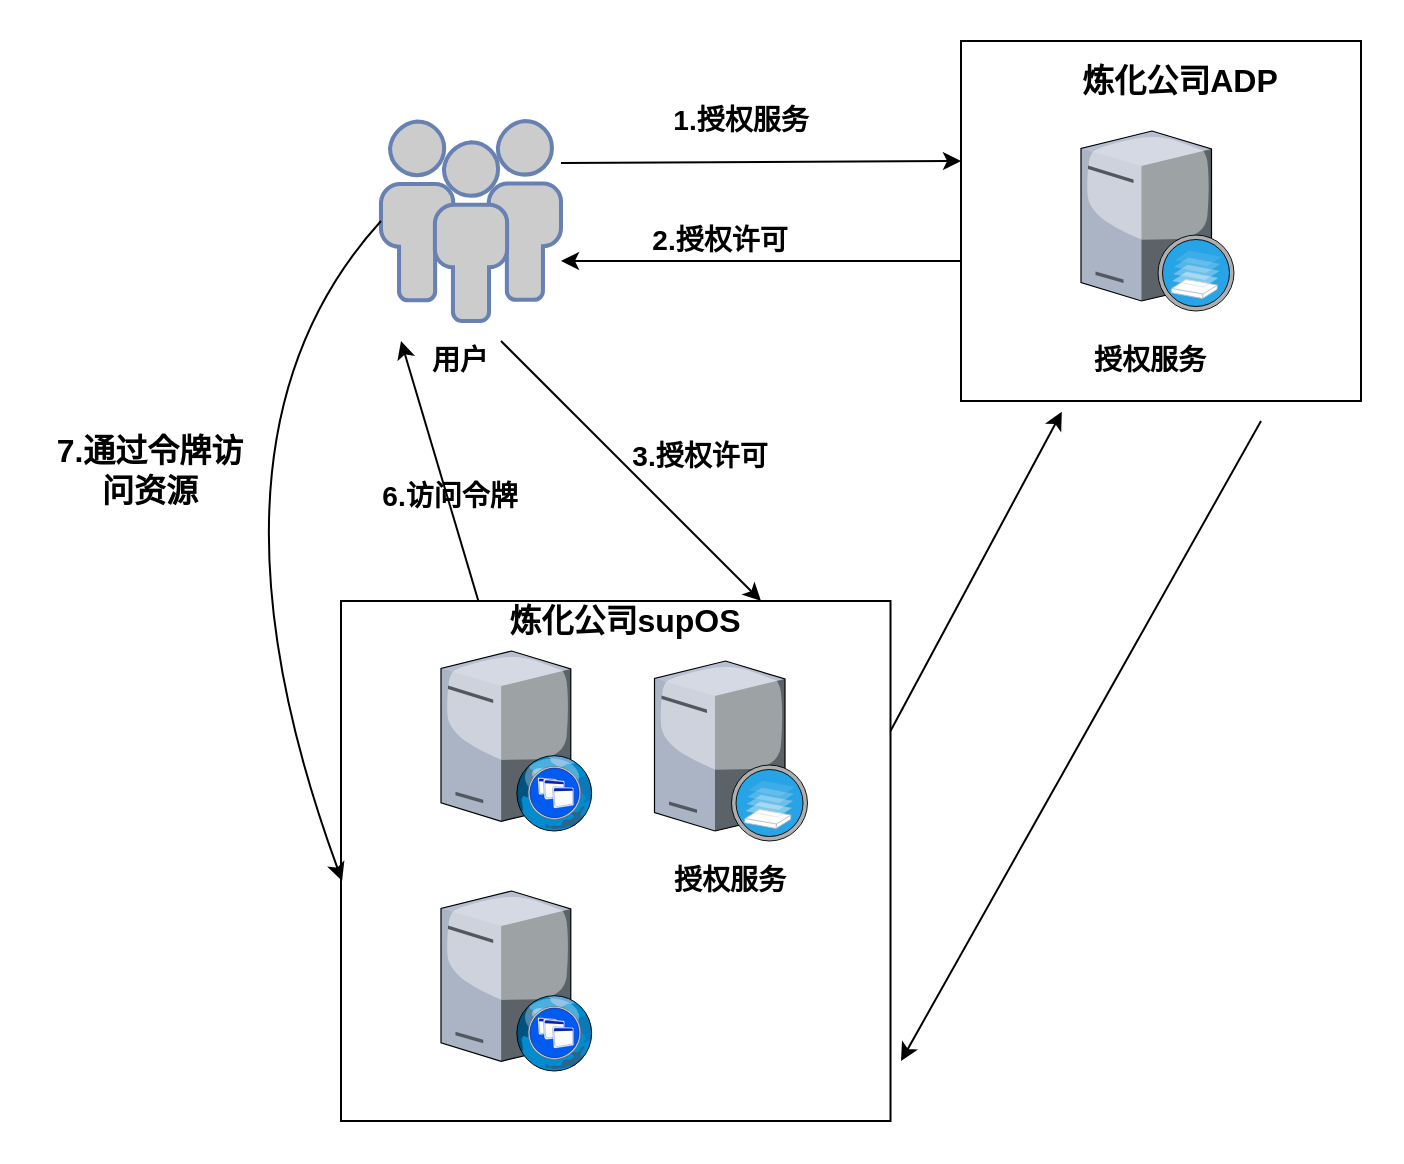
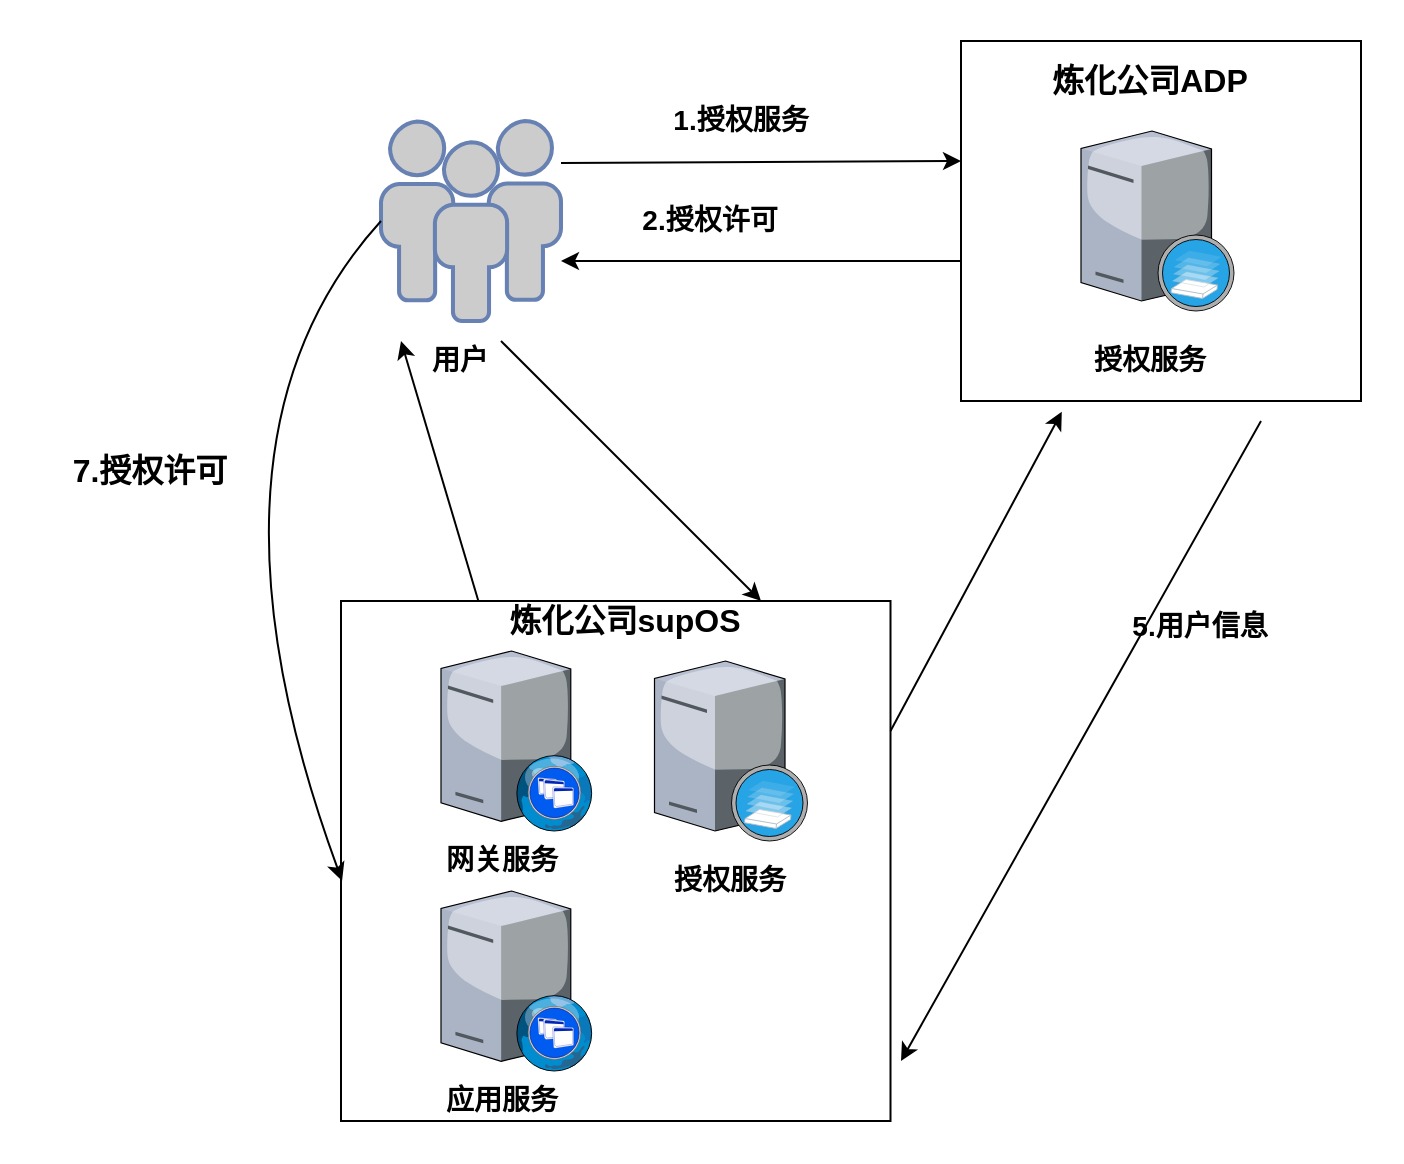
node "炼化公司ADP": moved (1181, 81) -> (1151, 81)
node "2.授权许可": moved (721, 241) -> (711, 221)
node "3.授权许可": removed
node "7.通过令牌访问资源": label "7.通过令牌访问资源" -> "7.授权许可"
node "6.访问令牌": removed
node "5.用户信息": added
node "网关服务": added
node "应用服务": added
